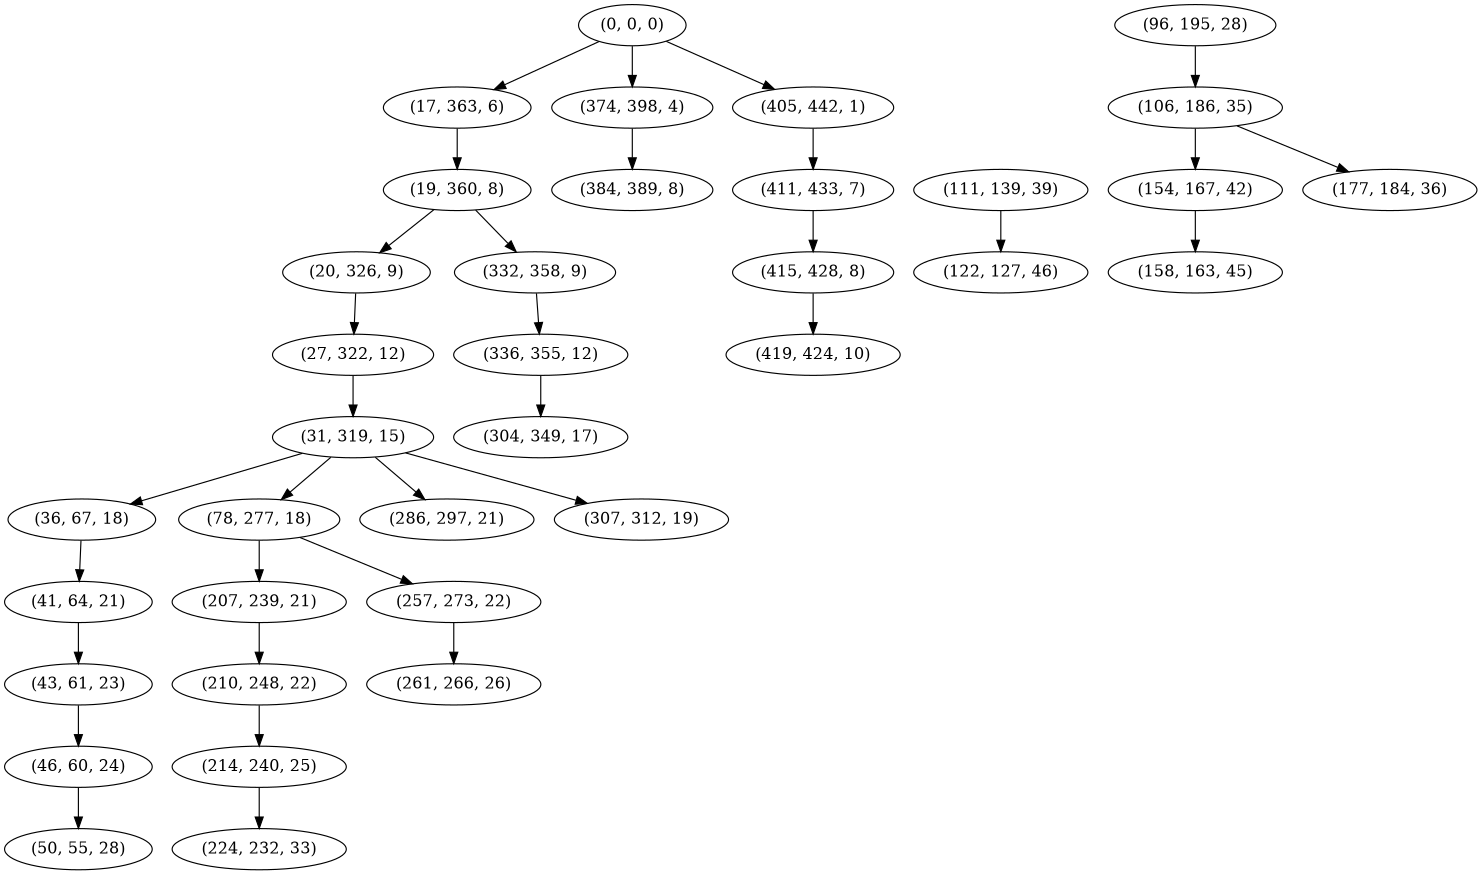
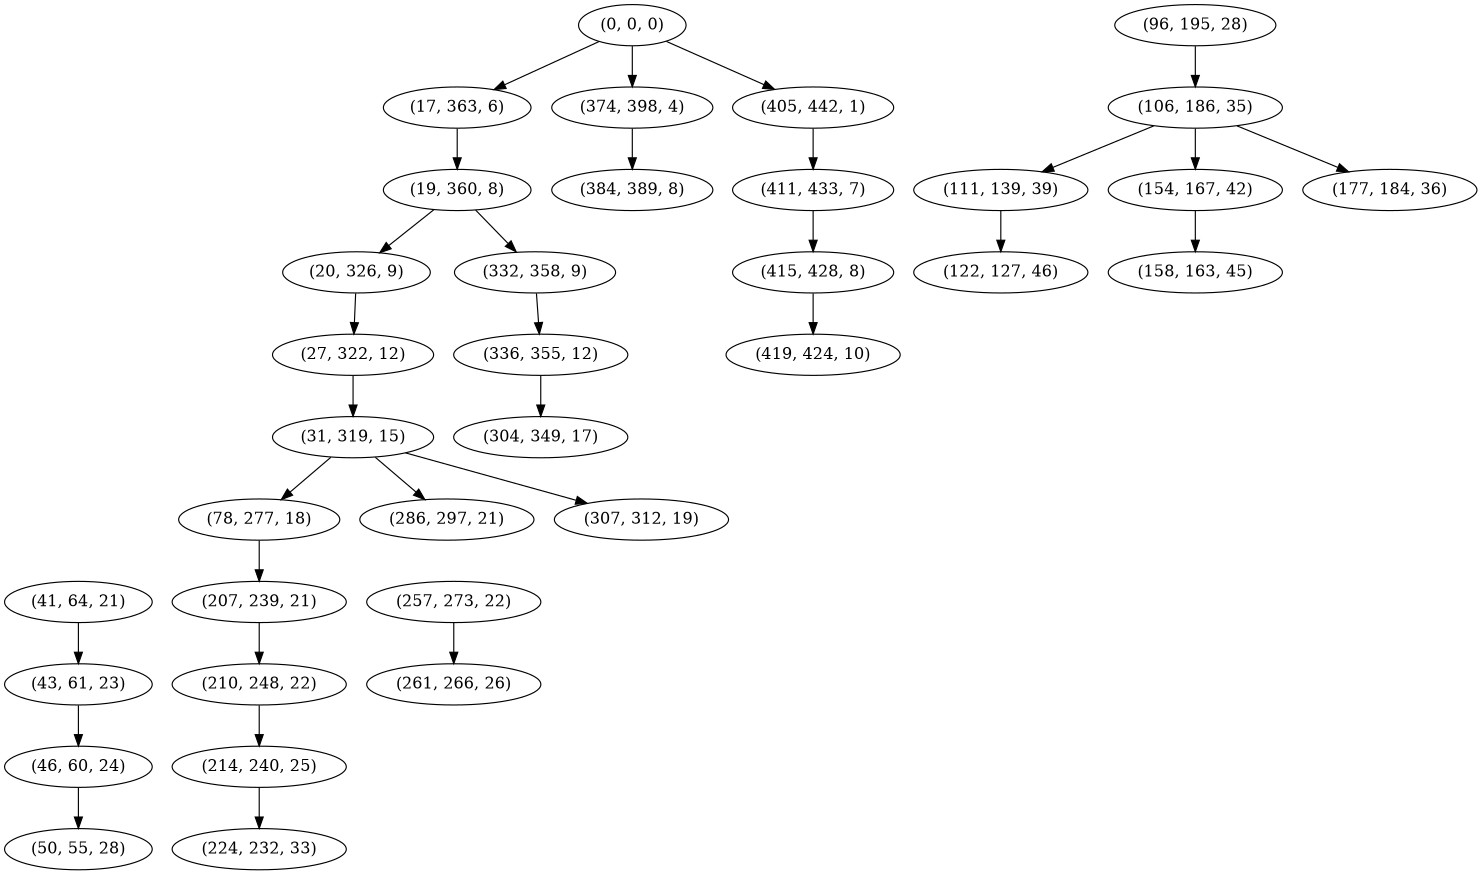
edge "(106, 186, 35)" -> "(111, 139, 39)": added
node "(36, 67, 18)": removed
edge "(78, 277, 18)" -> "(257, 273, 22)": removed
